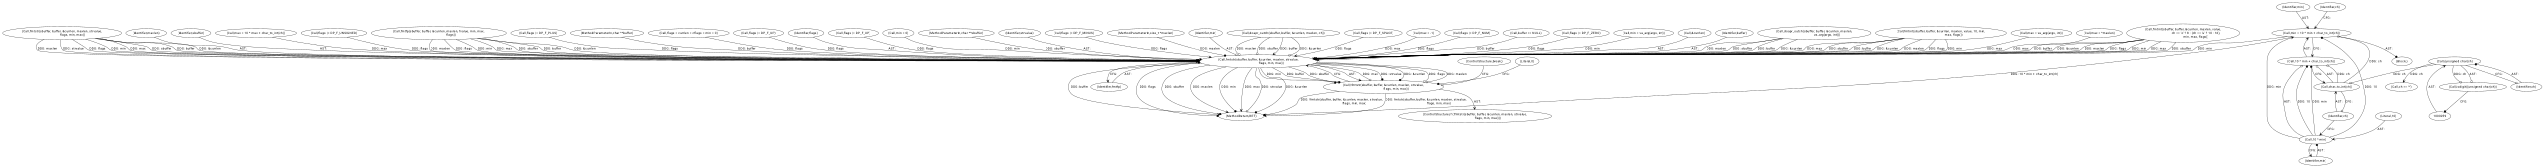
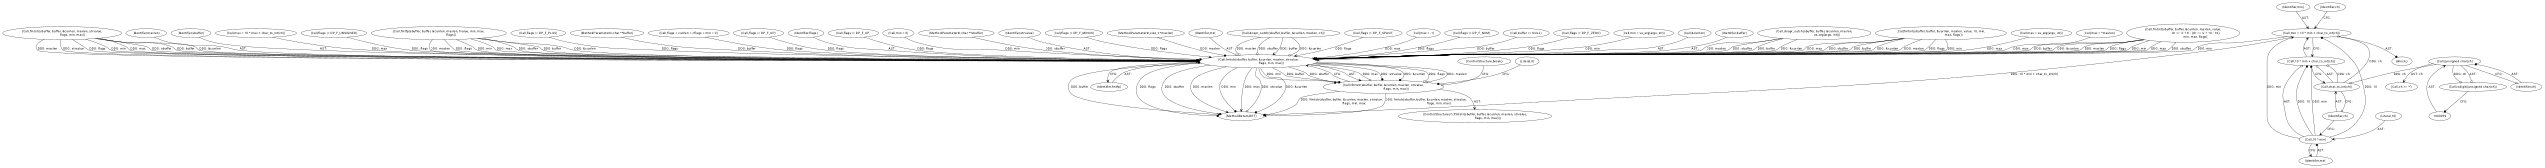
edge "(Call,(unsigned char)ch)" -> "(Call,ch == '*')": label "DDG: ch" -> "AST: ch"
